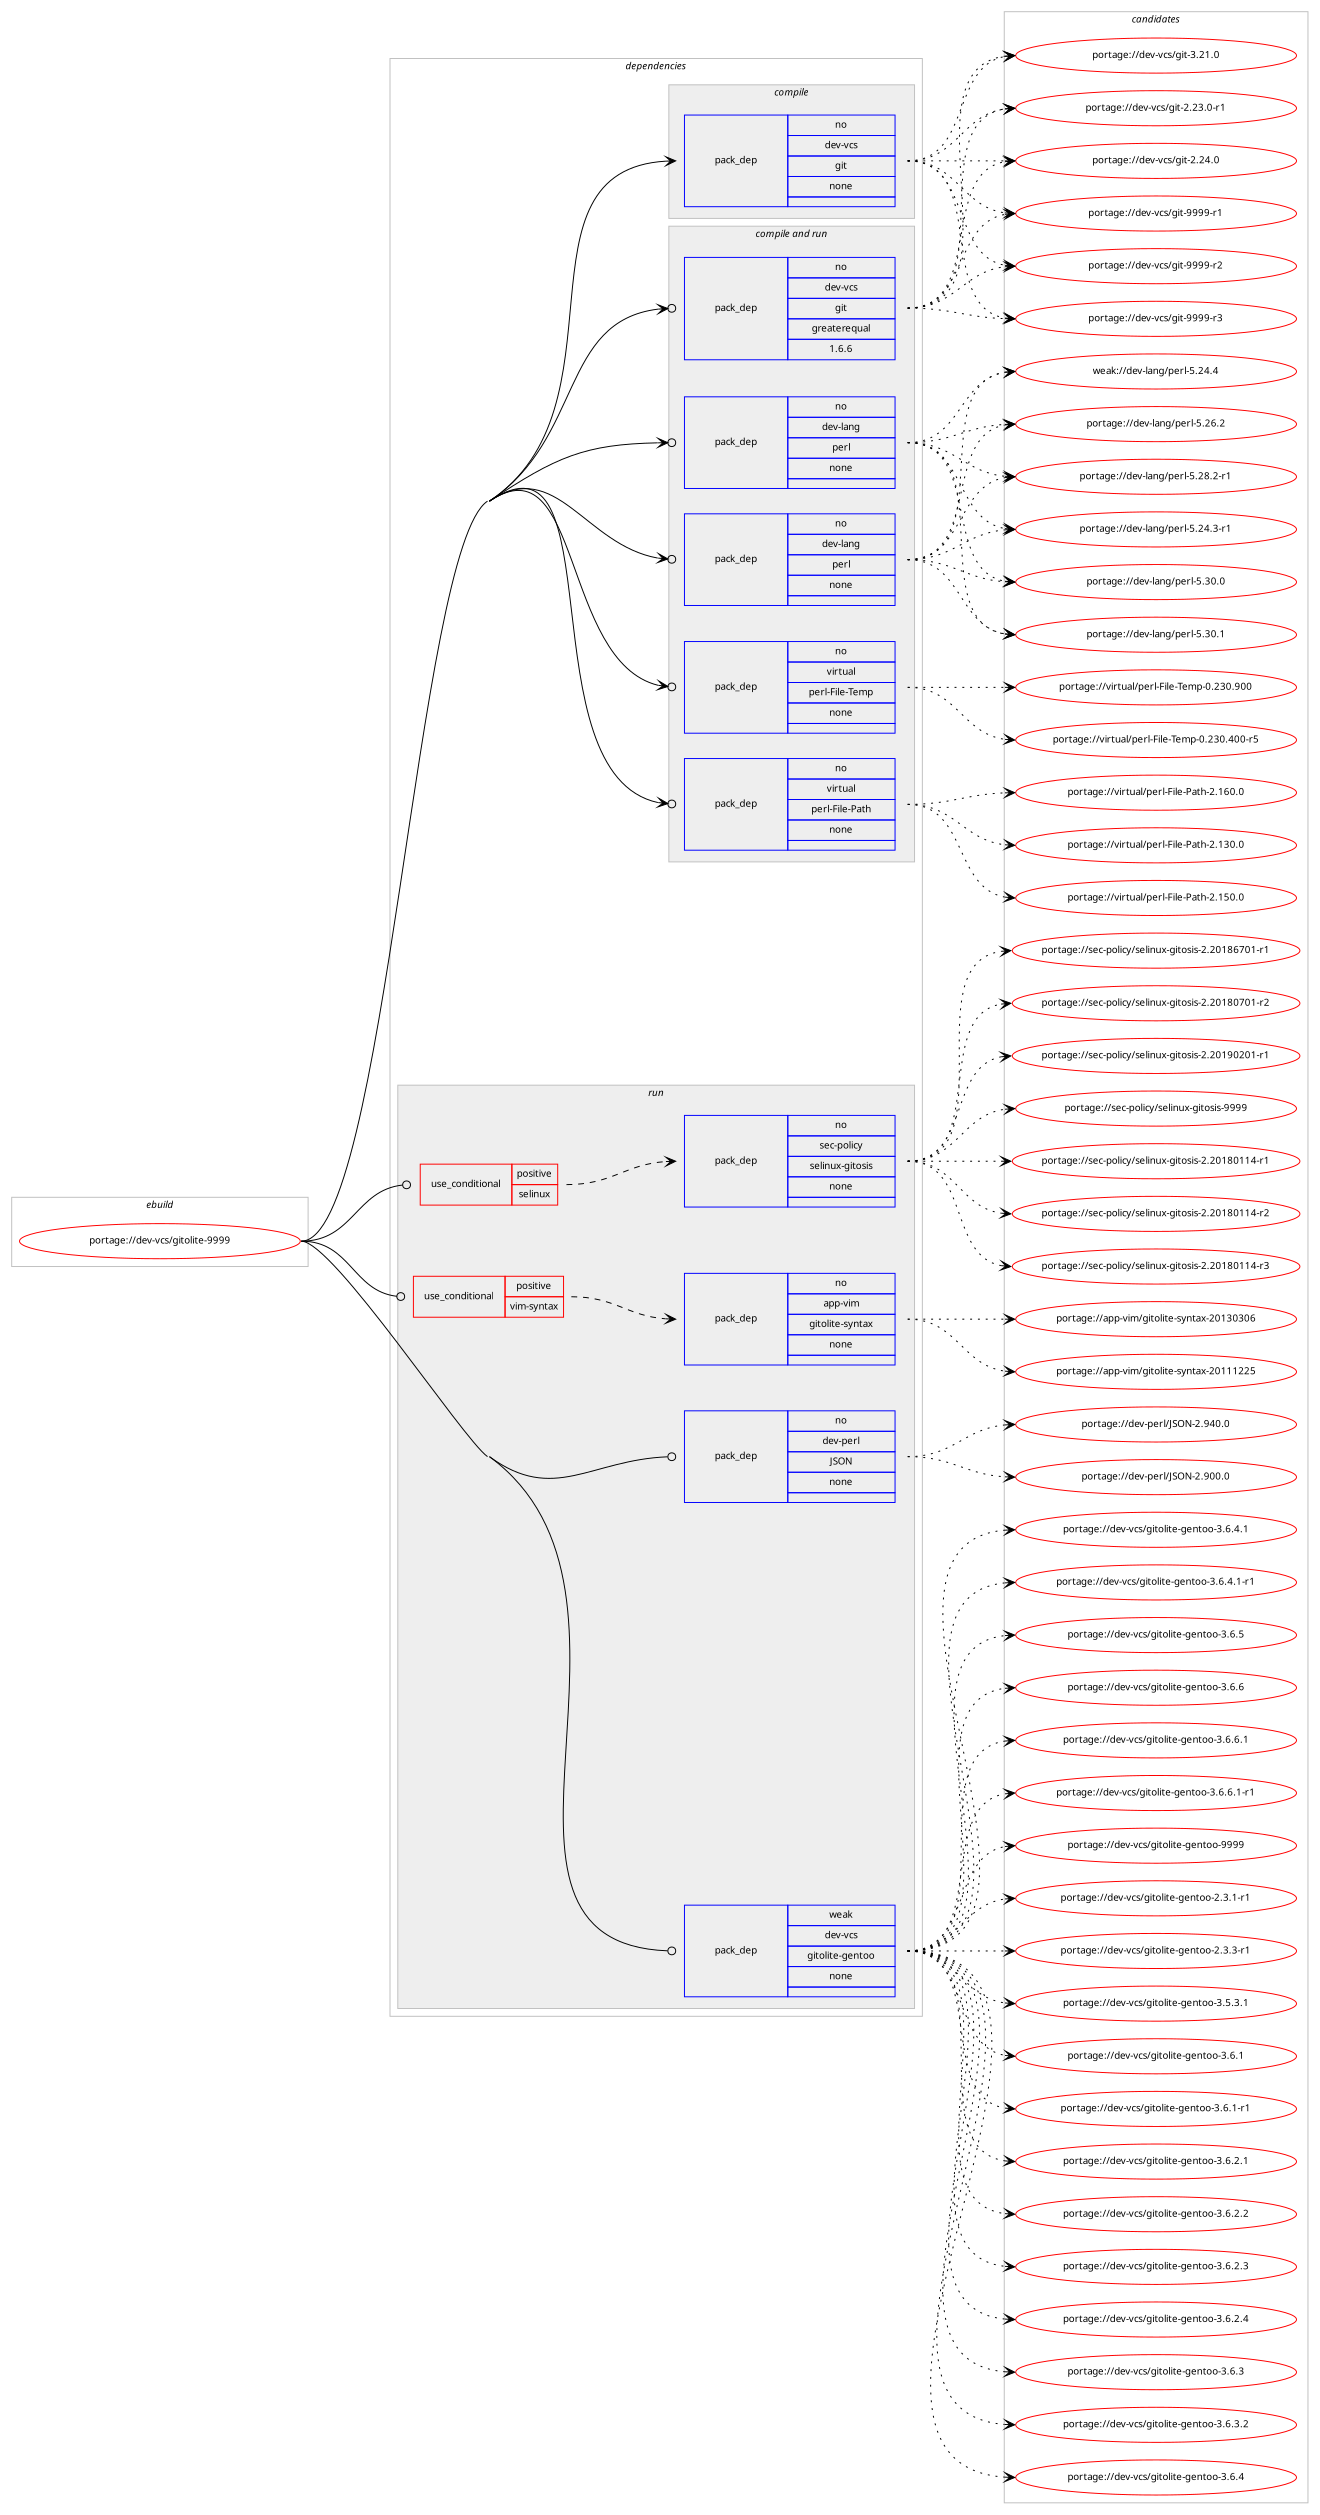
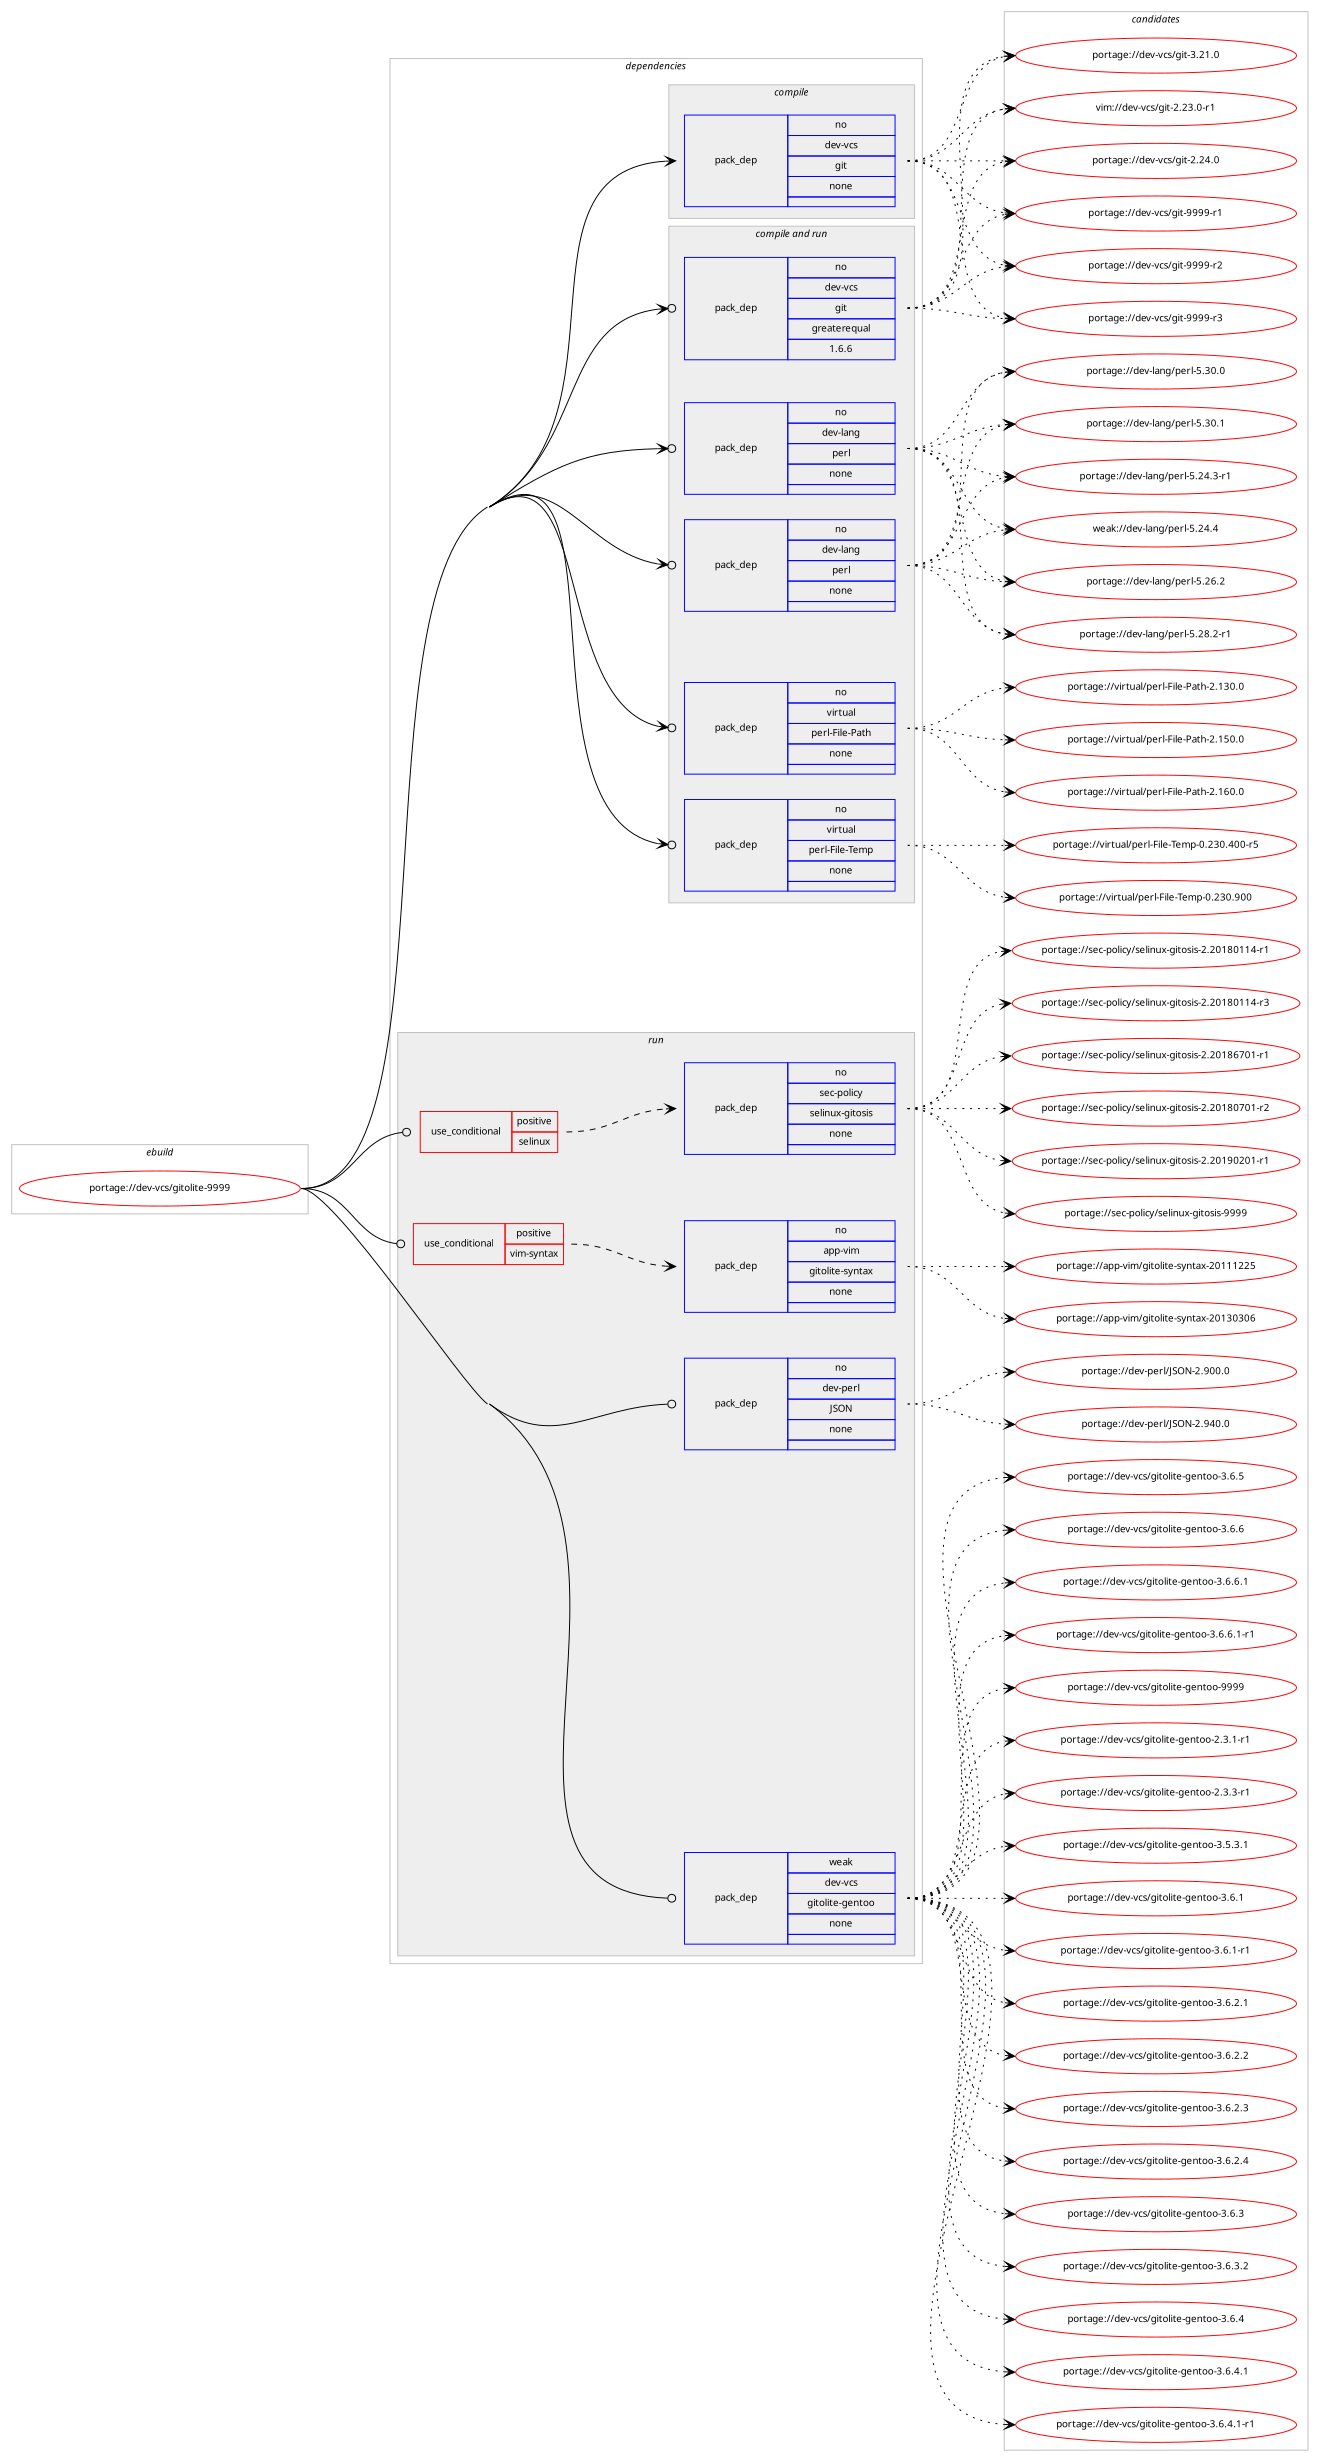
node "portage://dev-vcs/git-2.23.0-r1": label "portage://dev-vcs/git-2.23.0-r1" -> "vim://dev-vcs/git-2.23.0-r1"
node "portage://sec-policy/selinux-gitosis-2.20180114-r2": removed
